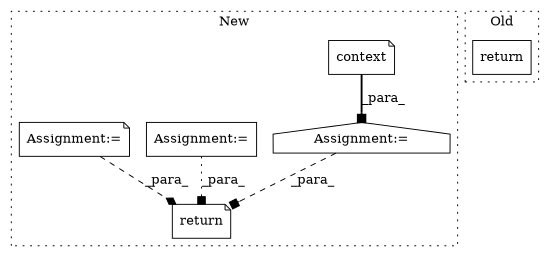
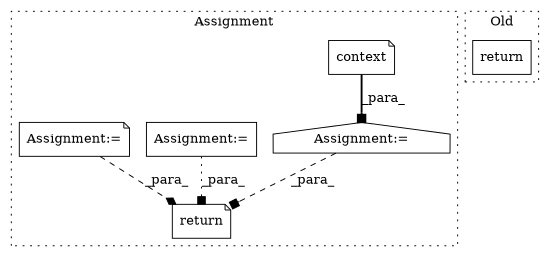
cluster "New": label "New" -> "Assignment"
